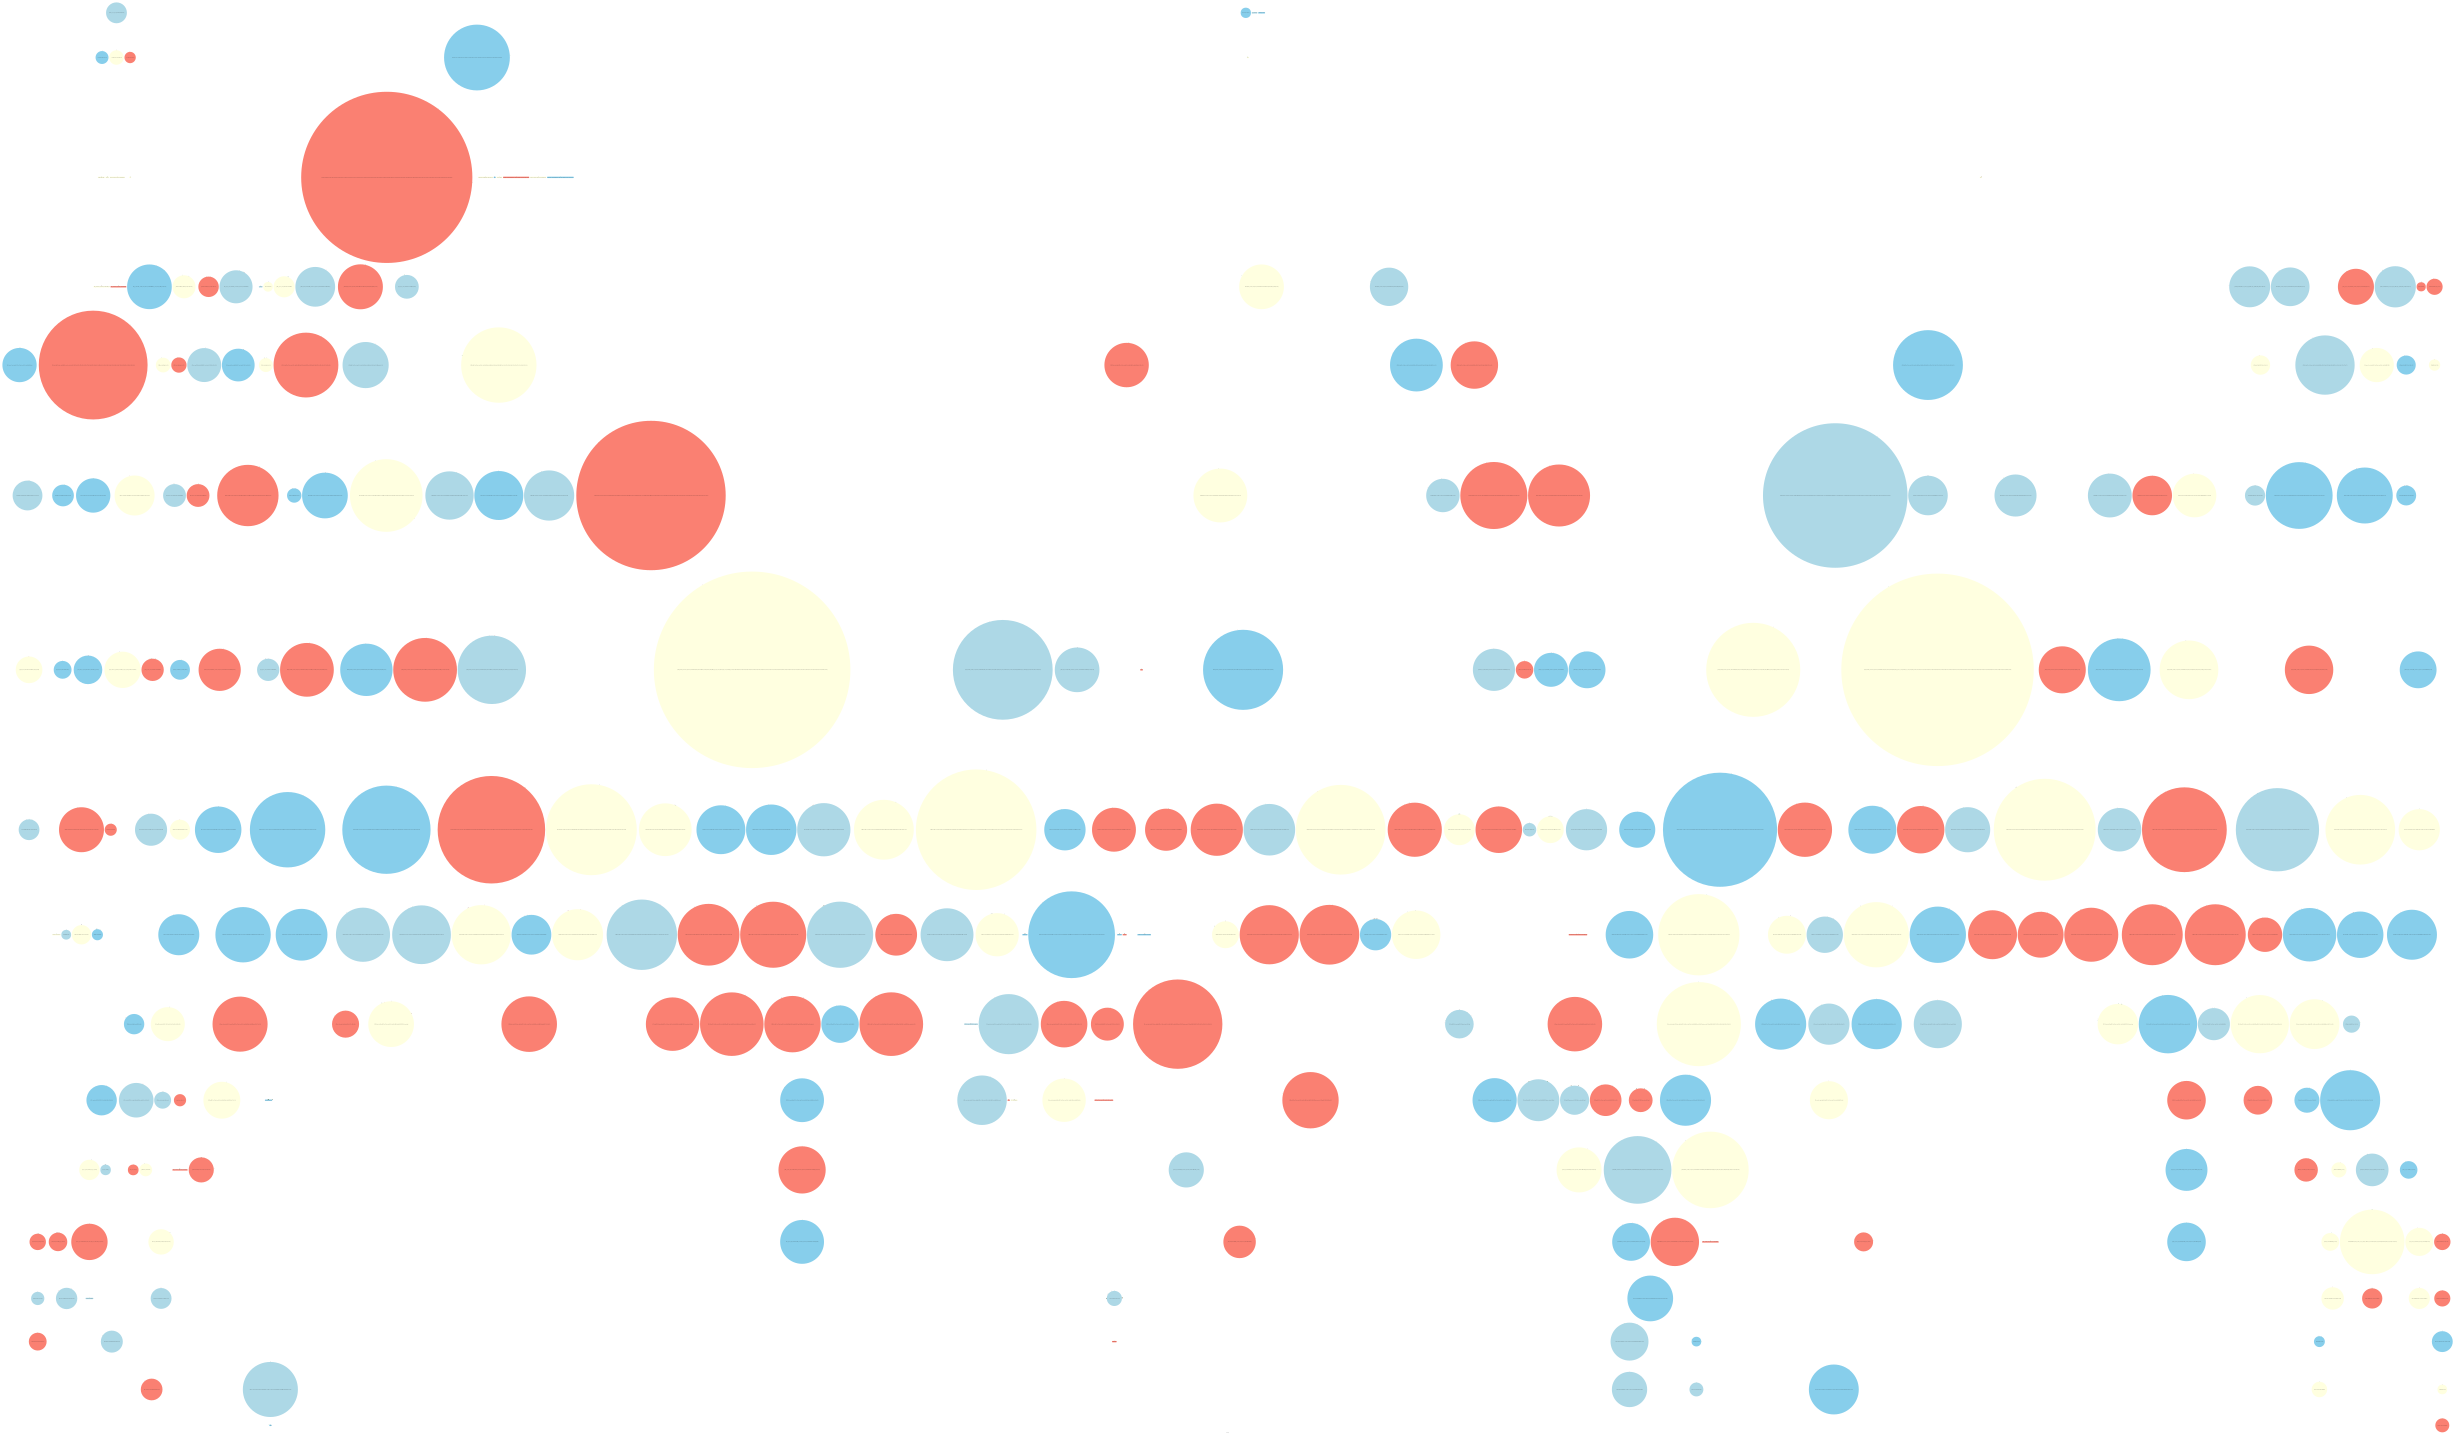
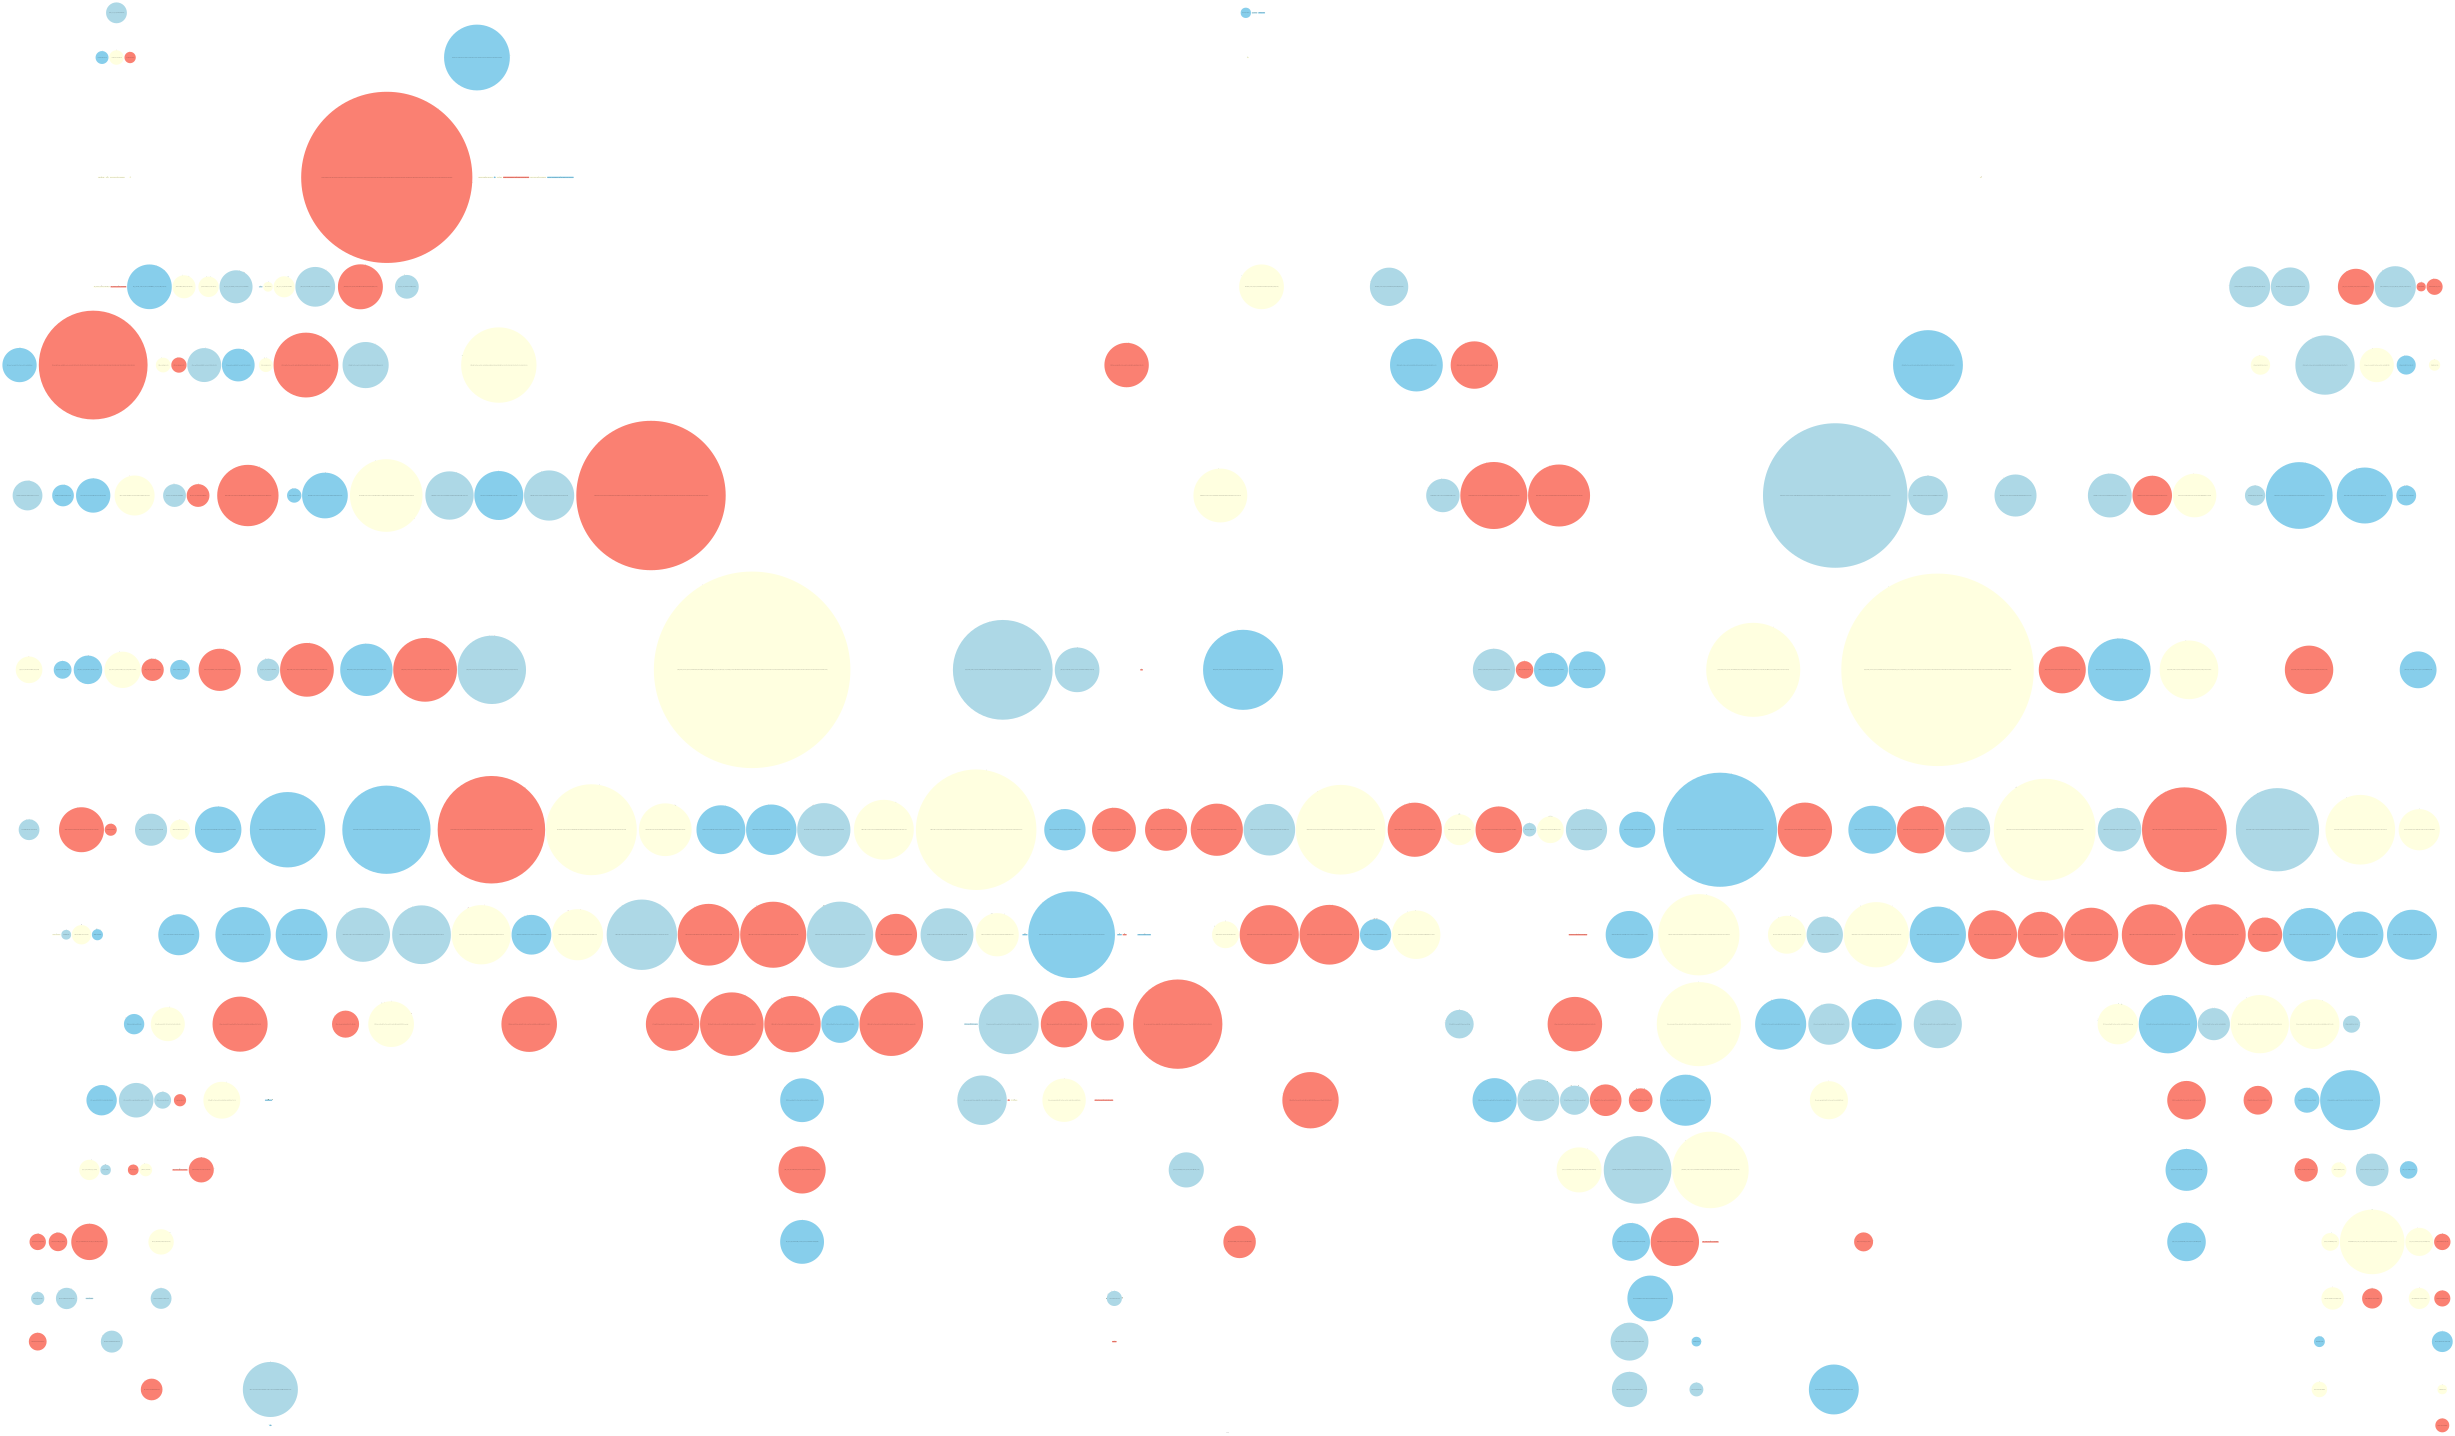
node "{_ZNKSt6vectorIiSaIiEE5emptyEv|{<s0>85|<s1>86|<s2>87}}": fillcolor salmon -> lightyellow
